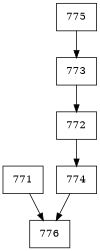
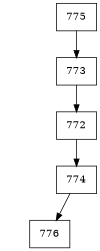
node "771": removed
